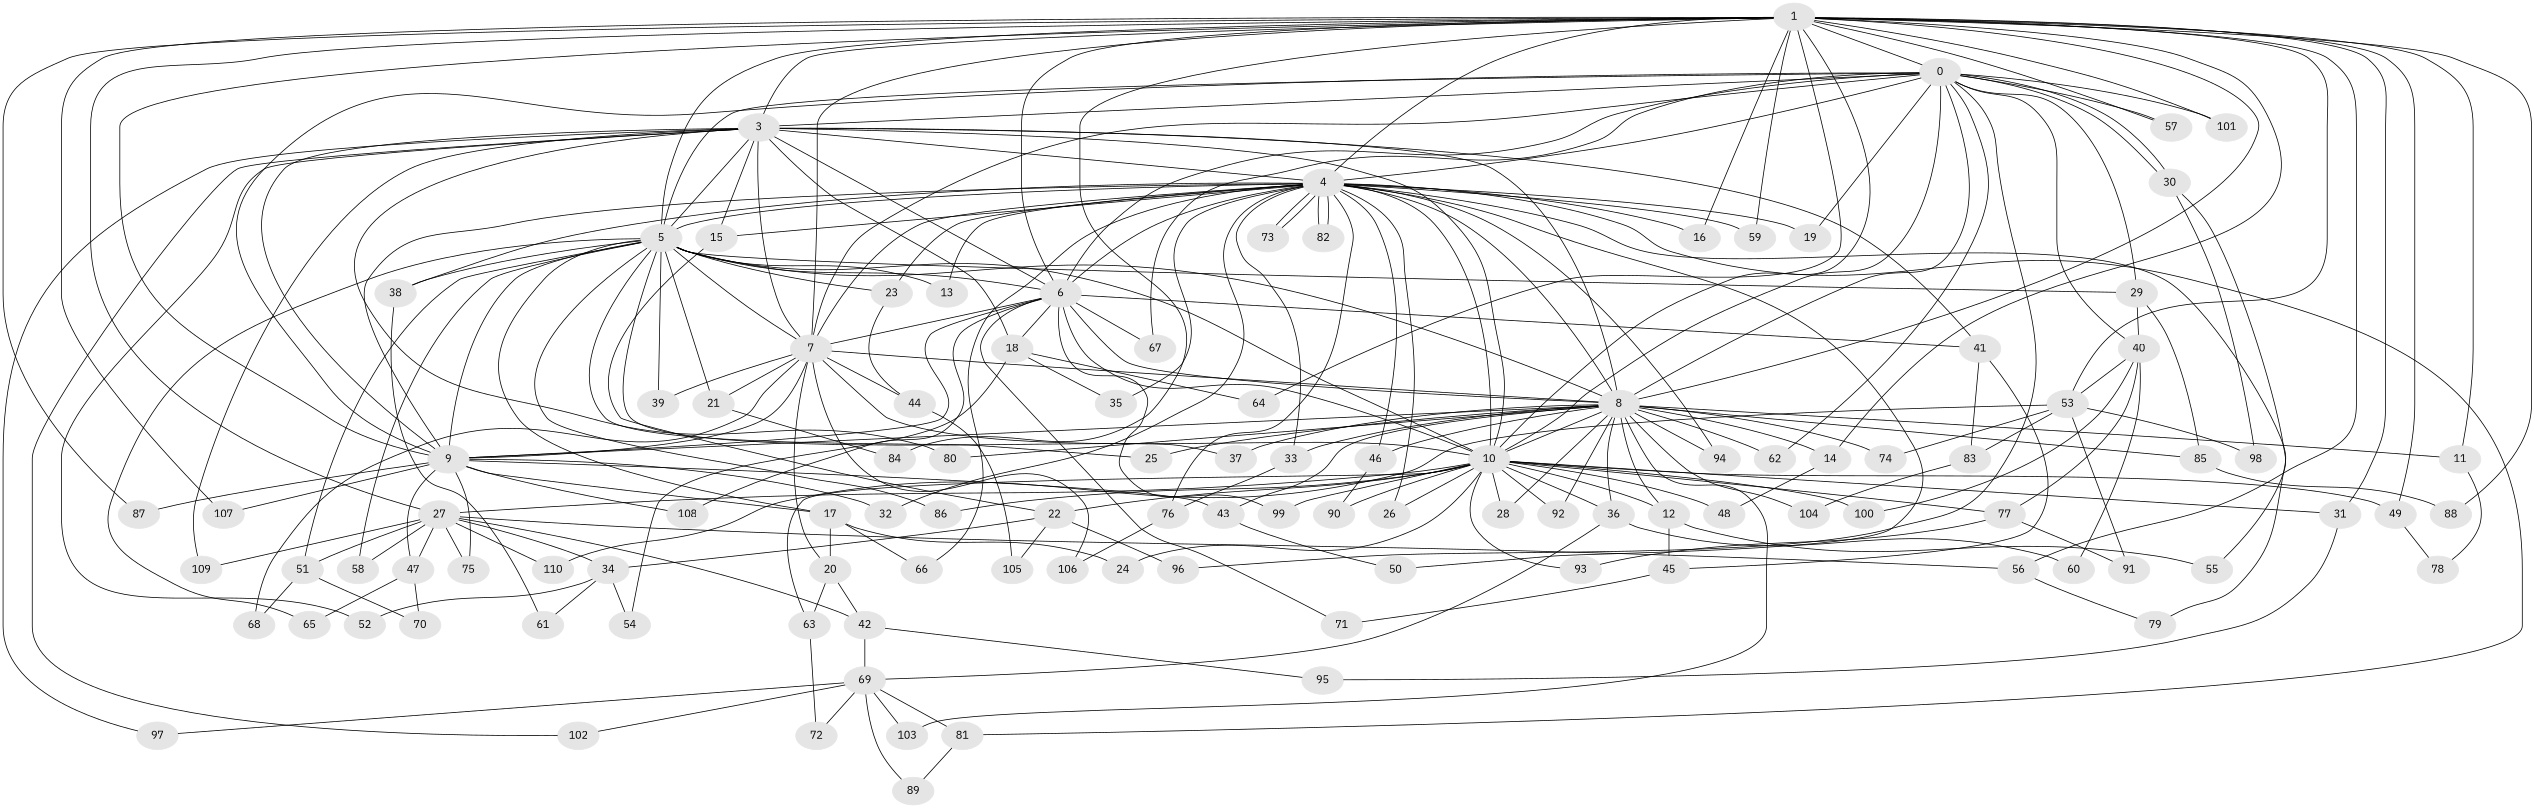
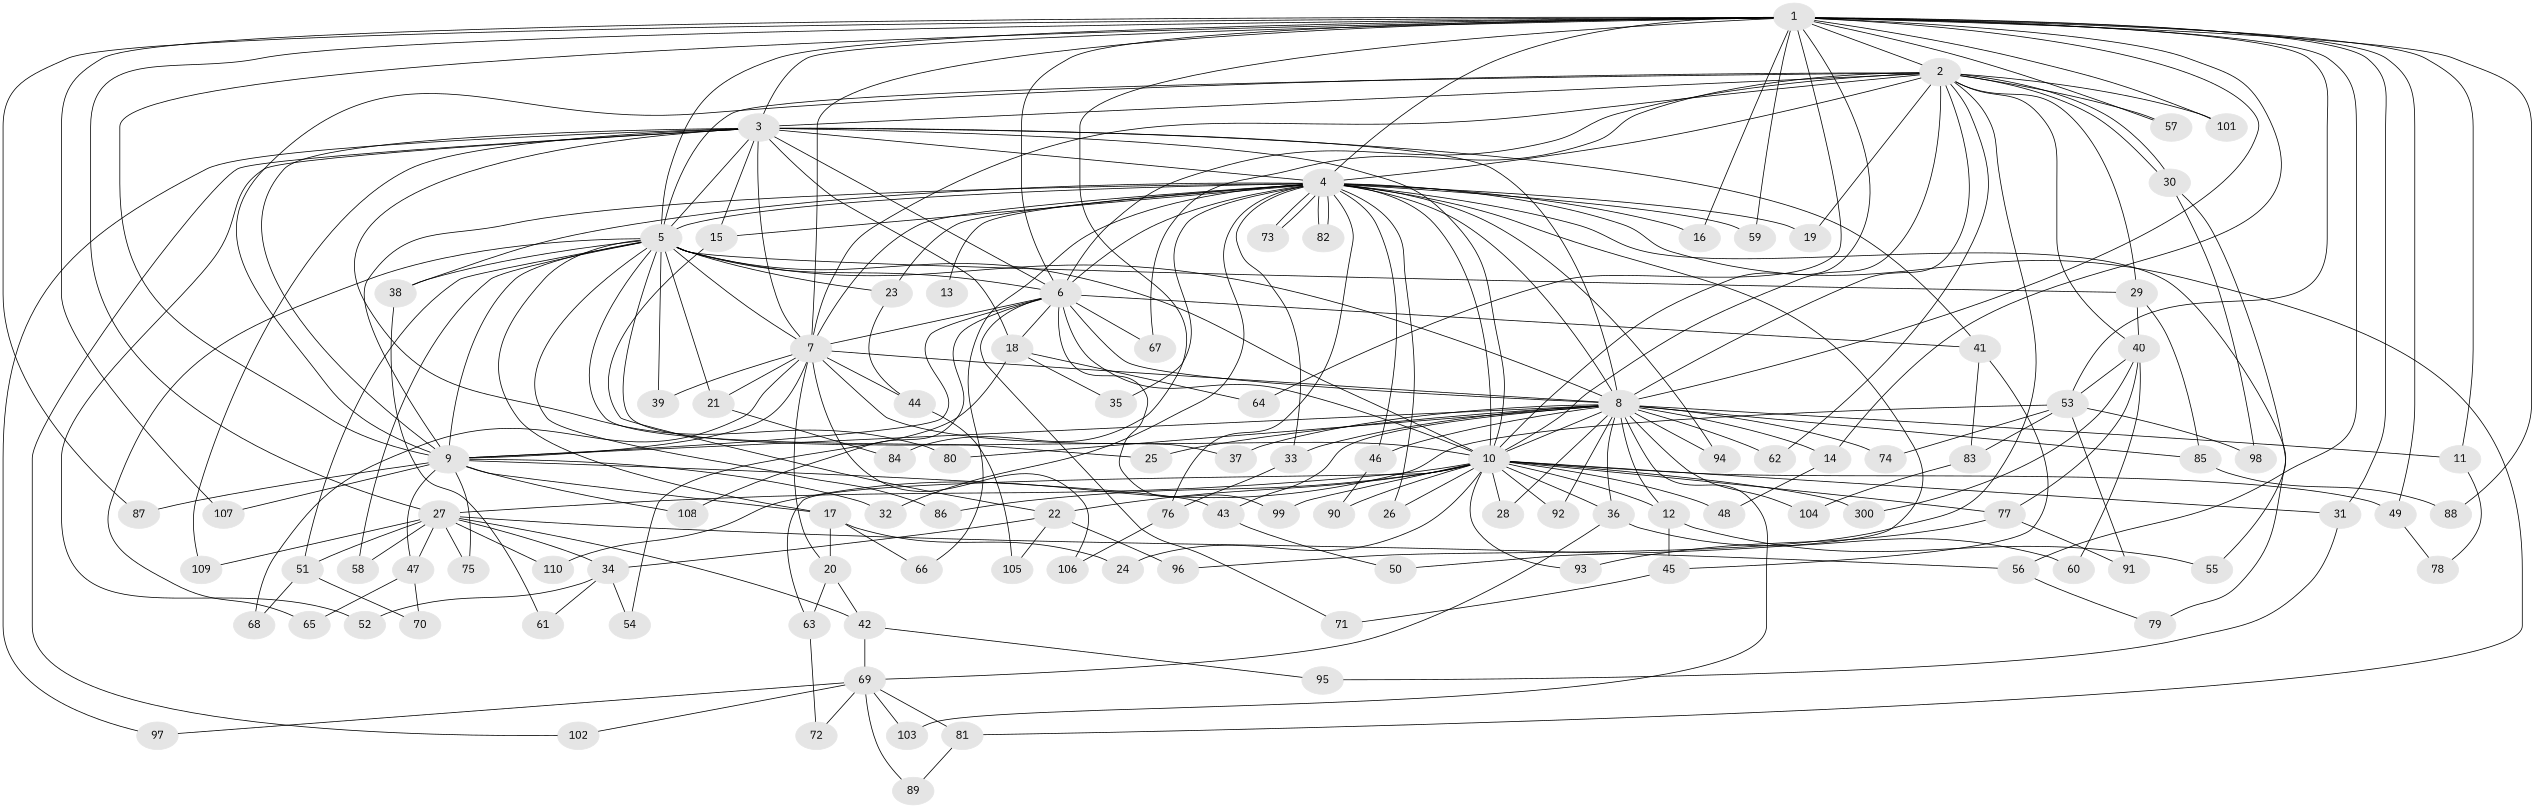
node "0": label "0" -> "2"
edge "5" -- "13": removed
node "100": label "100" -> "300"
